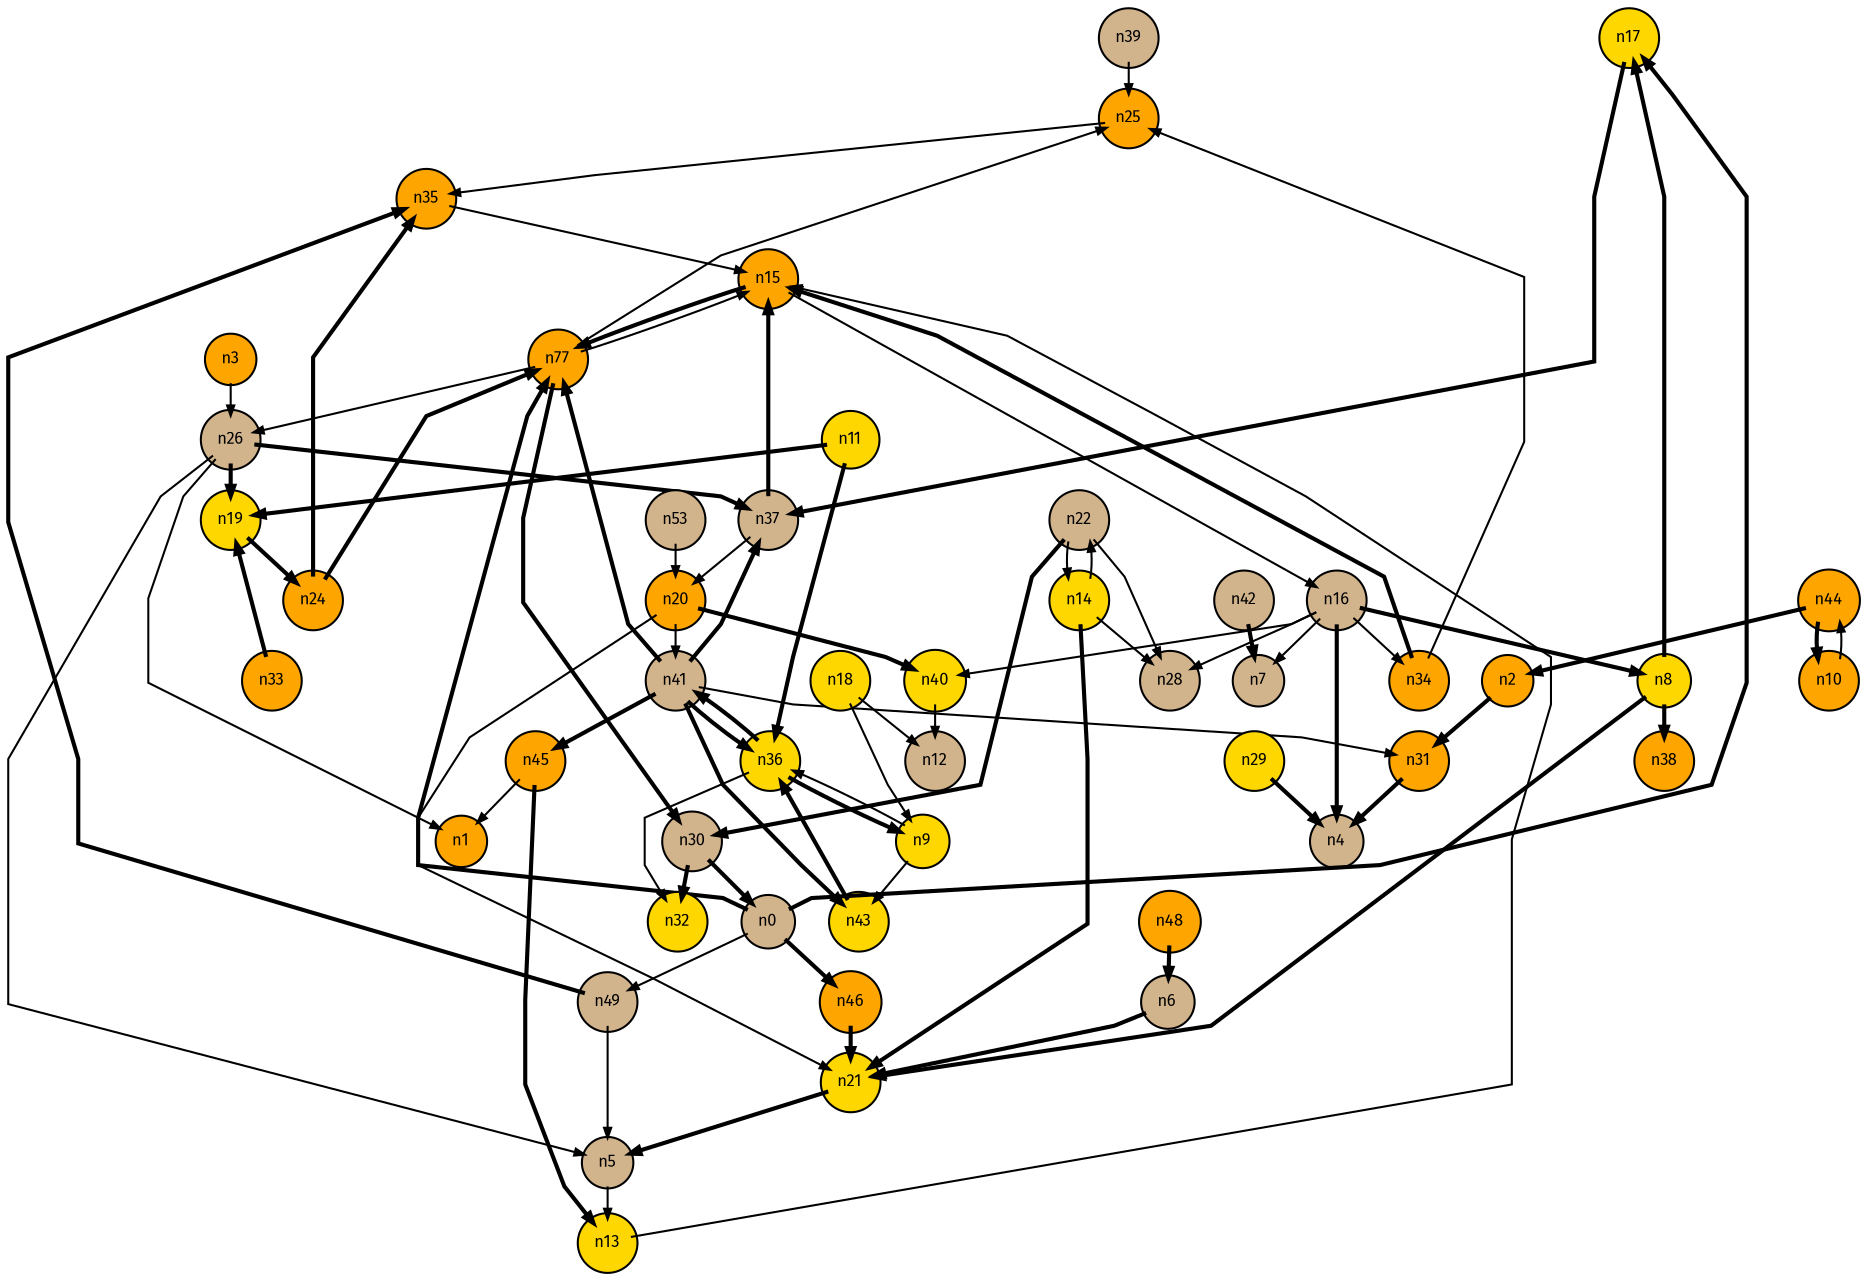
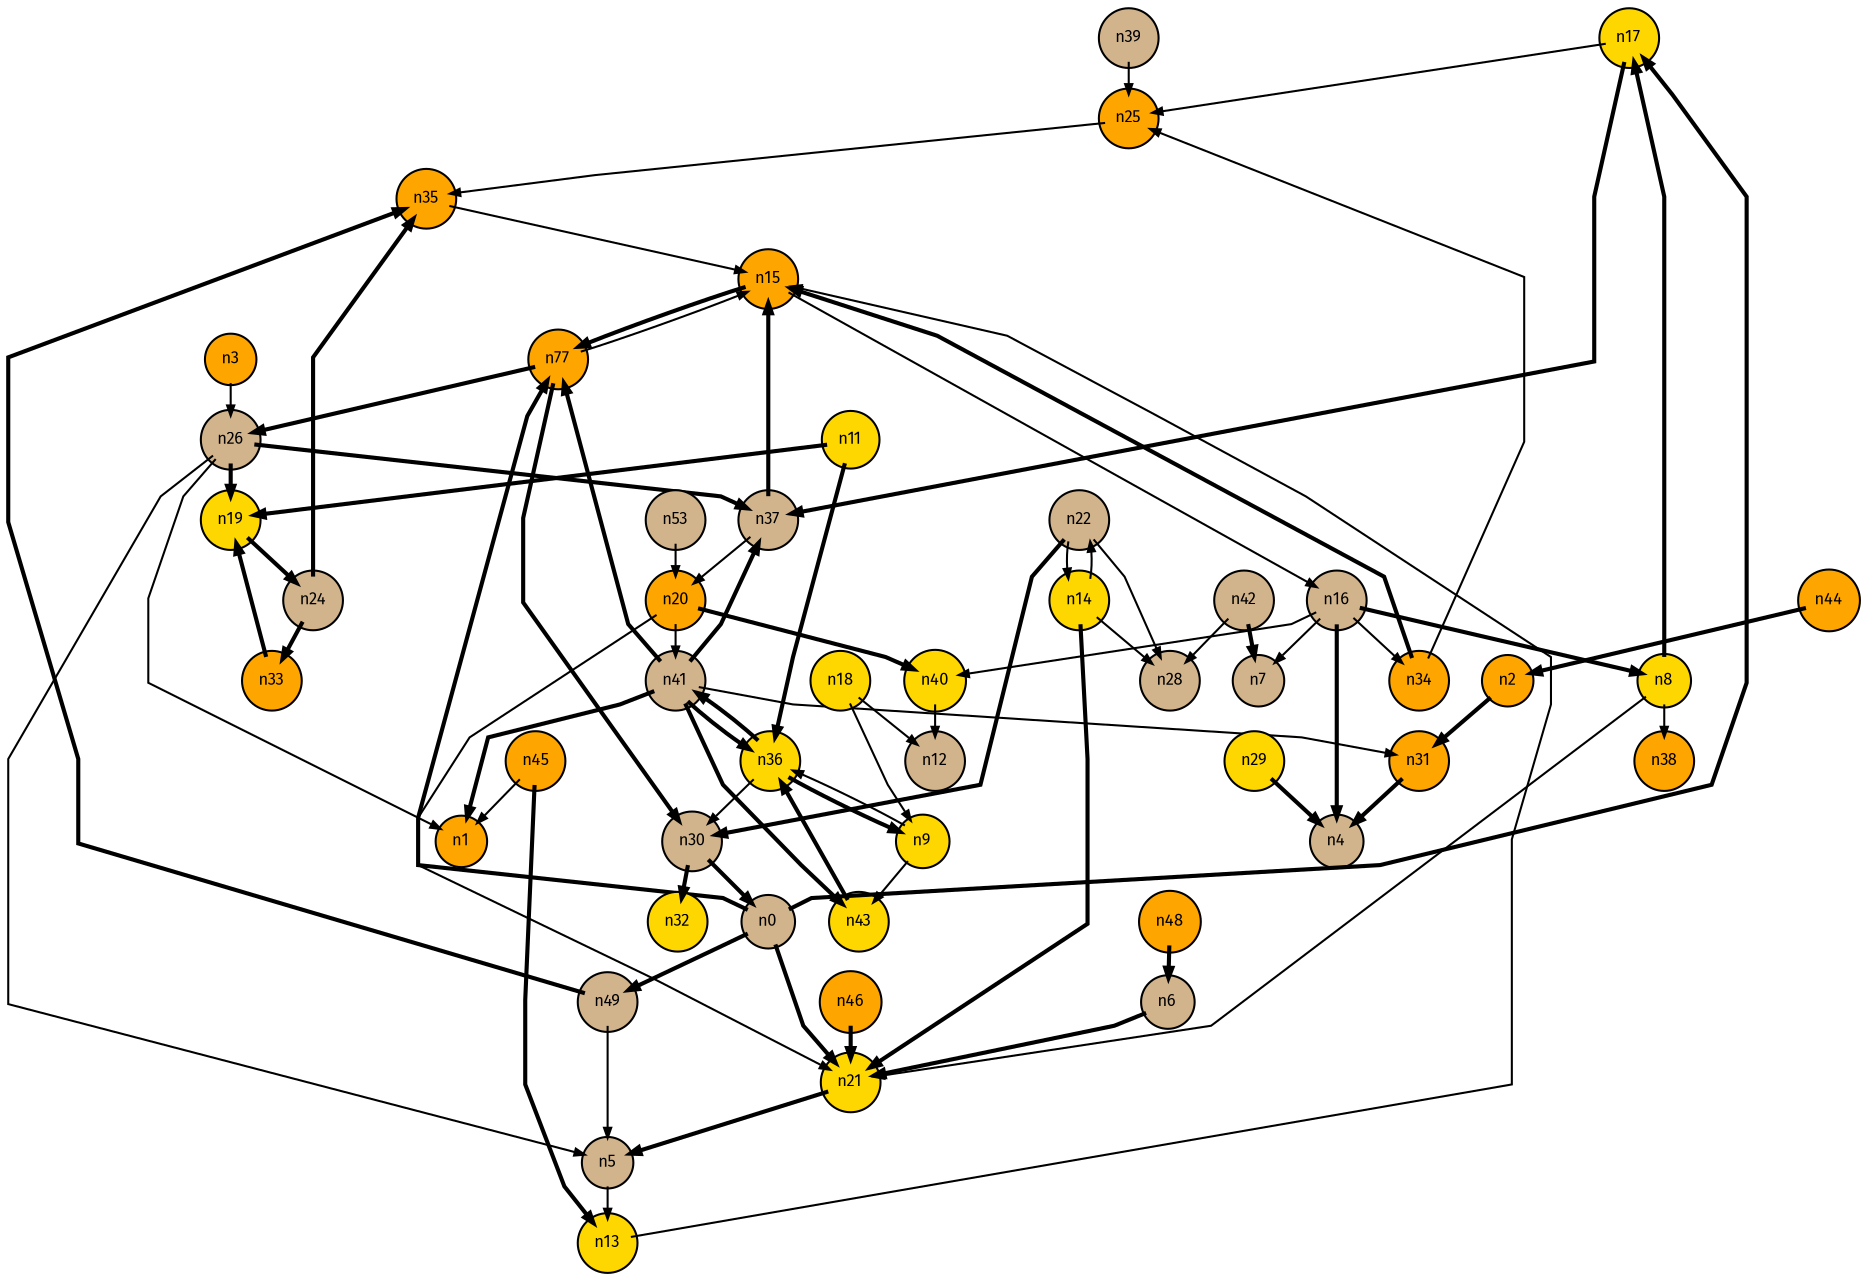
edge "n77" -> "n25": now "n17" -> "n25"
edge "n77" -> "n26": style solid -> bold
edge "n24" -> "n77": now "n24" -> "n33"
node "n24": fillcolor orange -> tan
edge "n16" -> "n28": now "n42" -> "n28"
node "n10": removed
edge "n41" -> "n45": now "n41" -> "n1"
edge "n8" -> "n38": style bold -> solid
edge "n36" -> "n32": now "n36" -> "n30"
edge "n0" -> "n46": now "n0" -> "n21"
edge "n0" -> "n49": style solid -> bold
edge "n8" -> "n21": style bold -> solid
